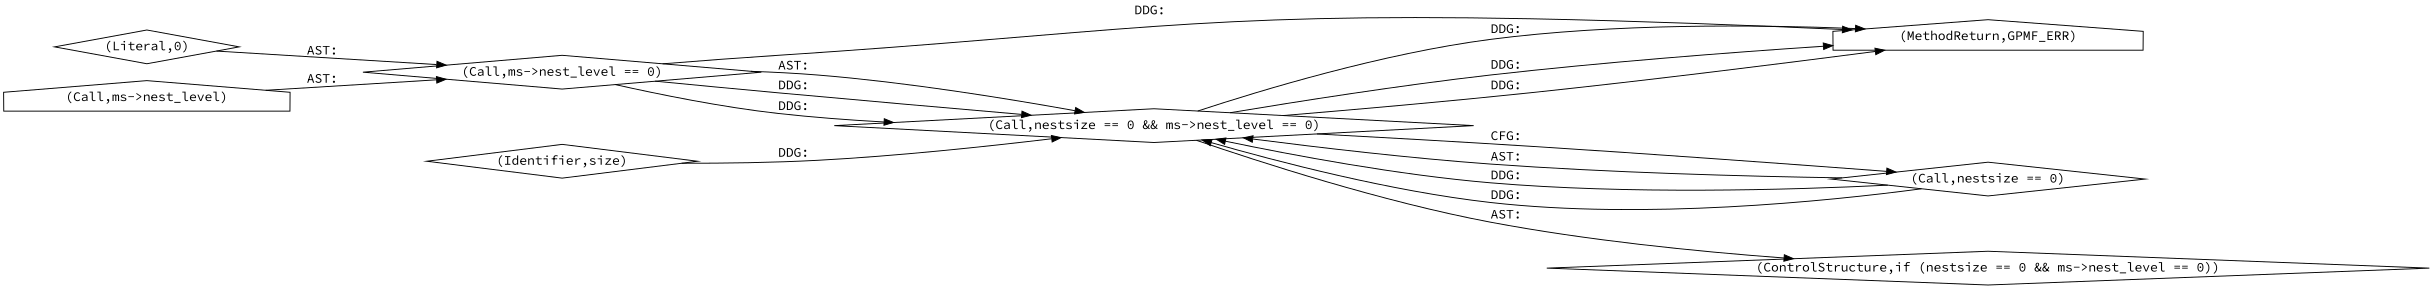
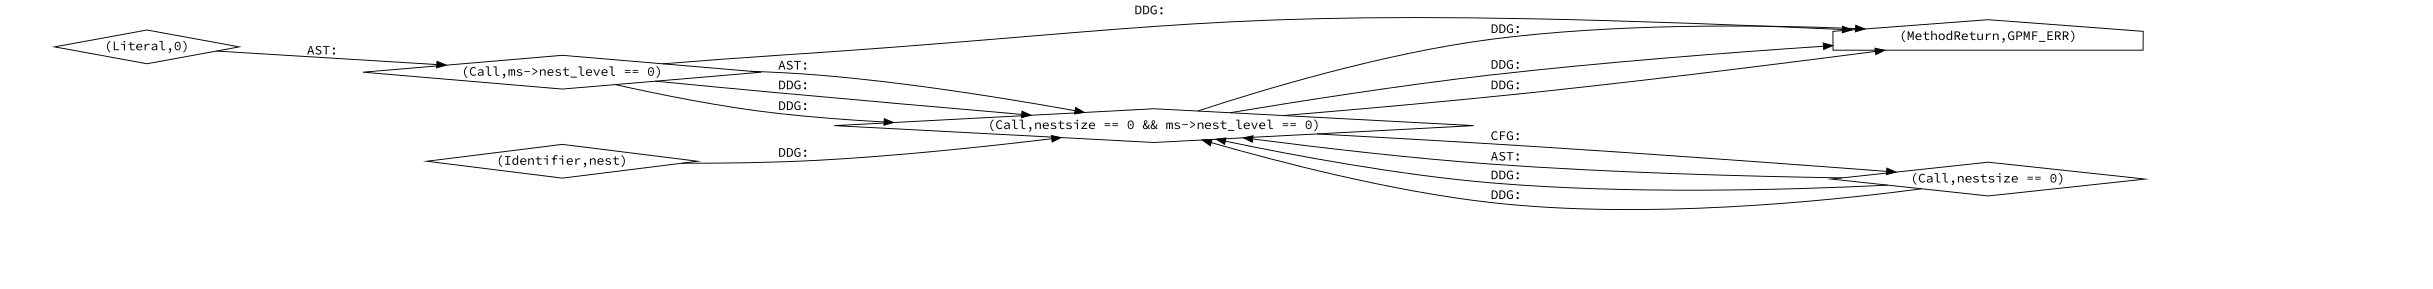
node "(Call,ms->nest_level)": removed
node "(Identifier,size)": label "(Identifier,size)" -> "(Identifier,nest)"
node "(ControlStructure,if (nestsize == 0 && ms->nest_level == 0))": removed
